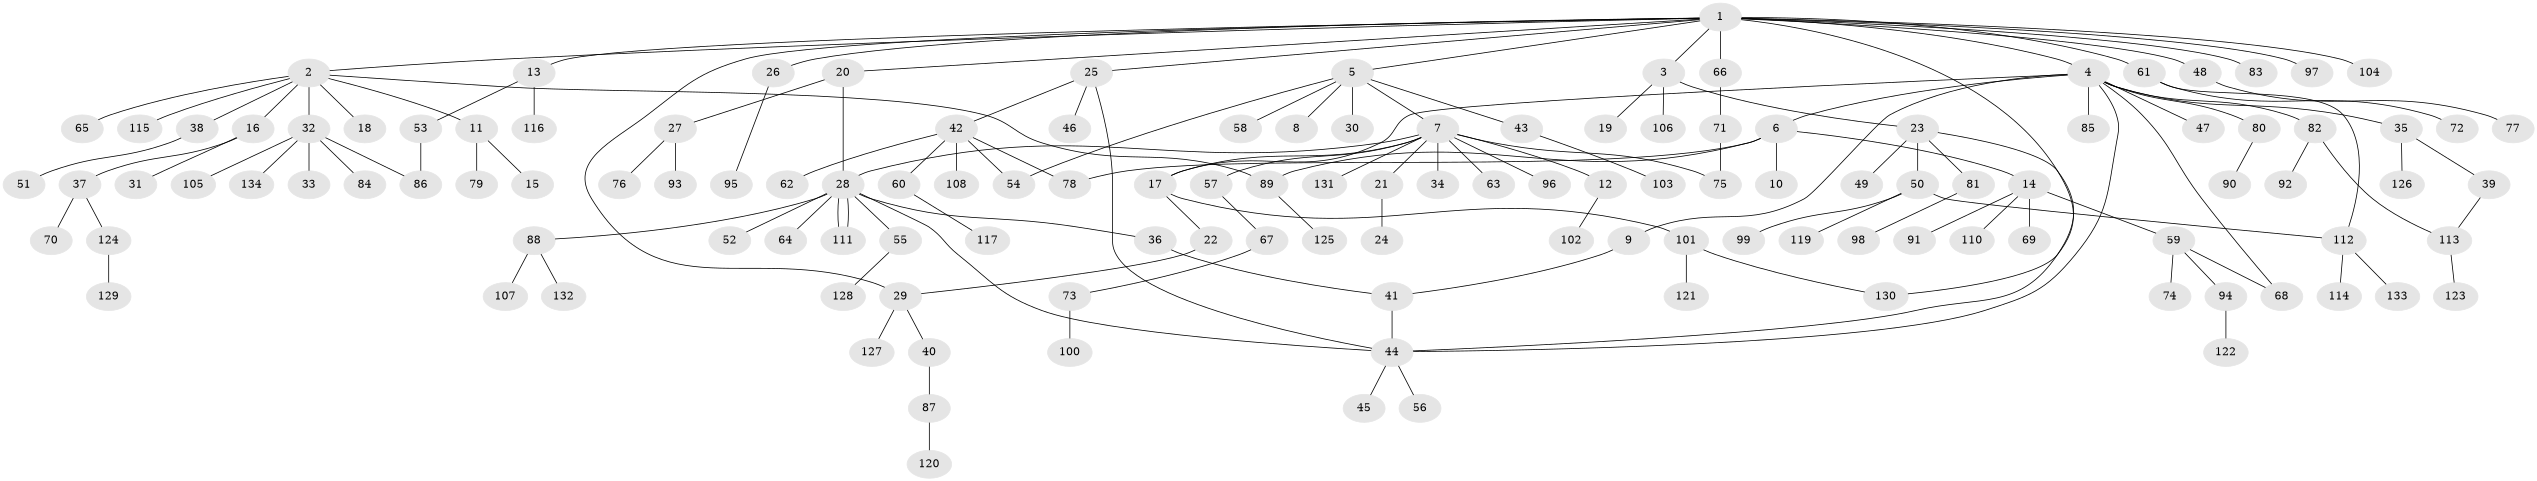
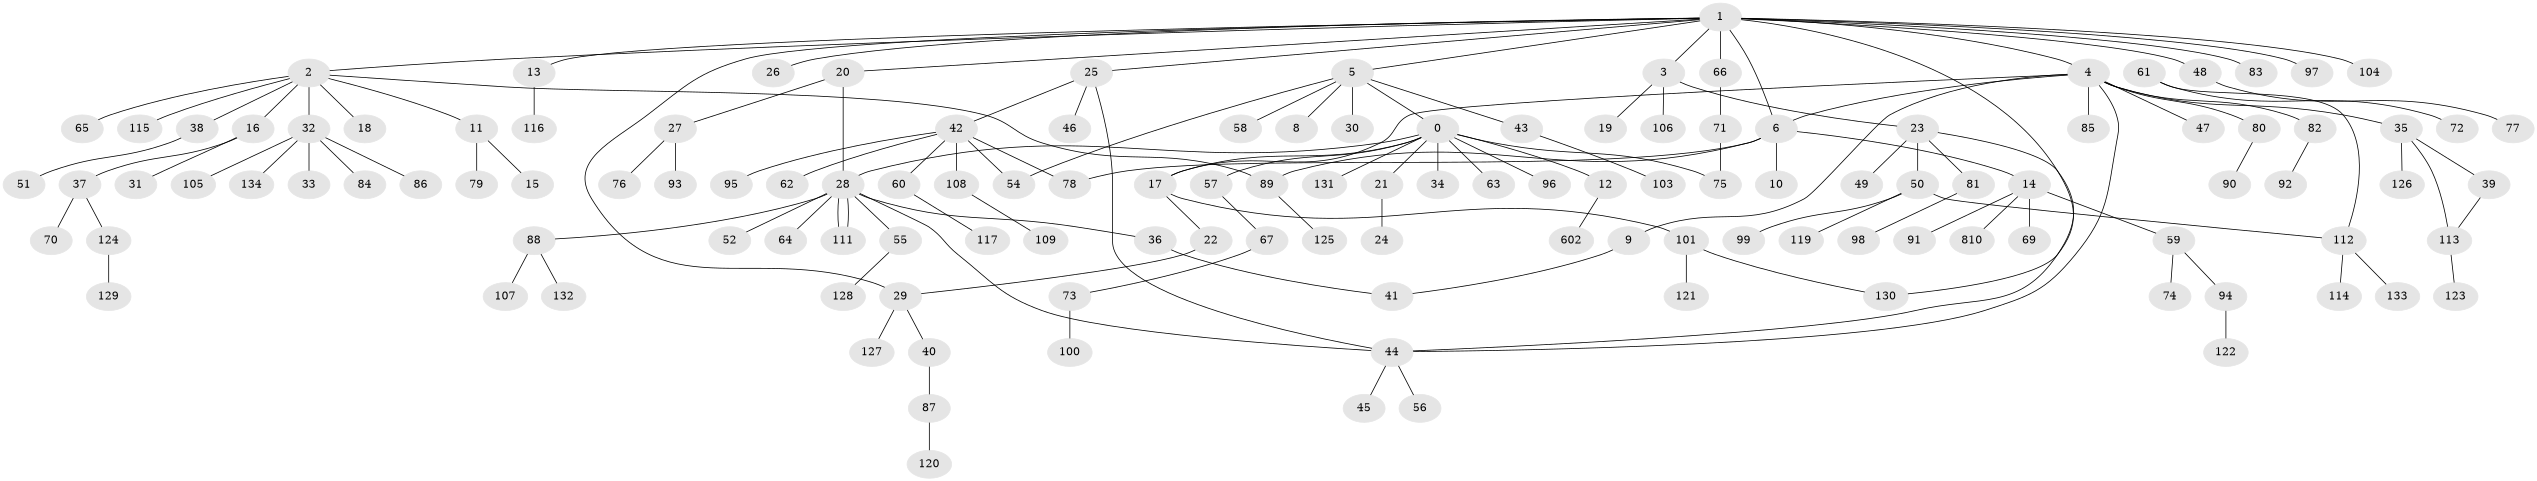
edge "1" -- "61": now "1" -- "6"
node "53": removed
edge "26" -- "95": now "42" -- "95"
node "7": label "7" -> "0"
edge "82" -- "113": now "35" -- "113"
node "109": added
node "102": label "102" -> "602"
node "110": label "110" -> "810"
node "68": removed
edge "41" -- "44": removed
